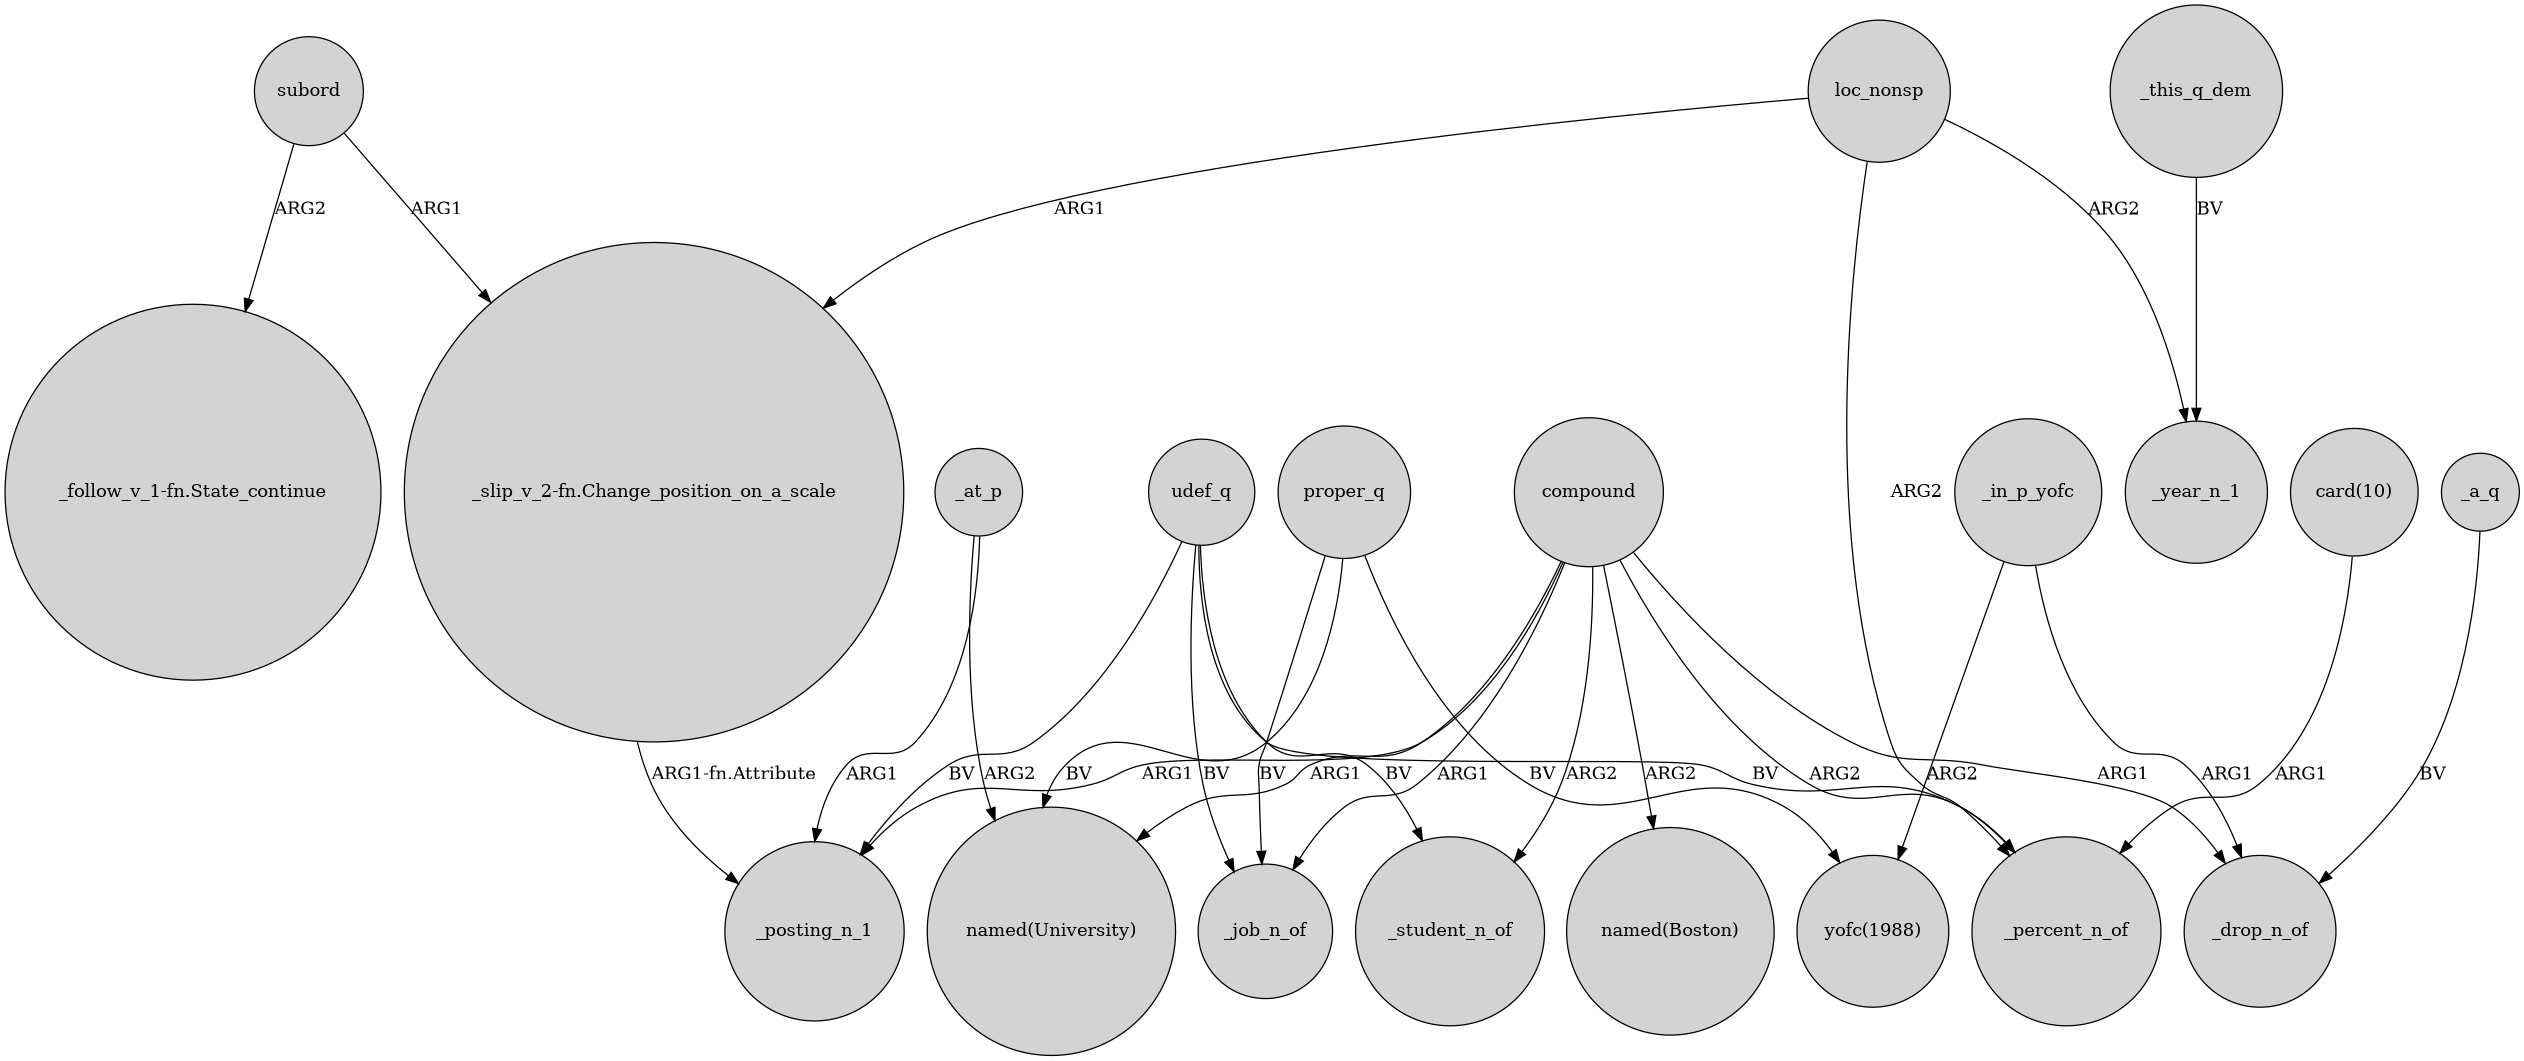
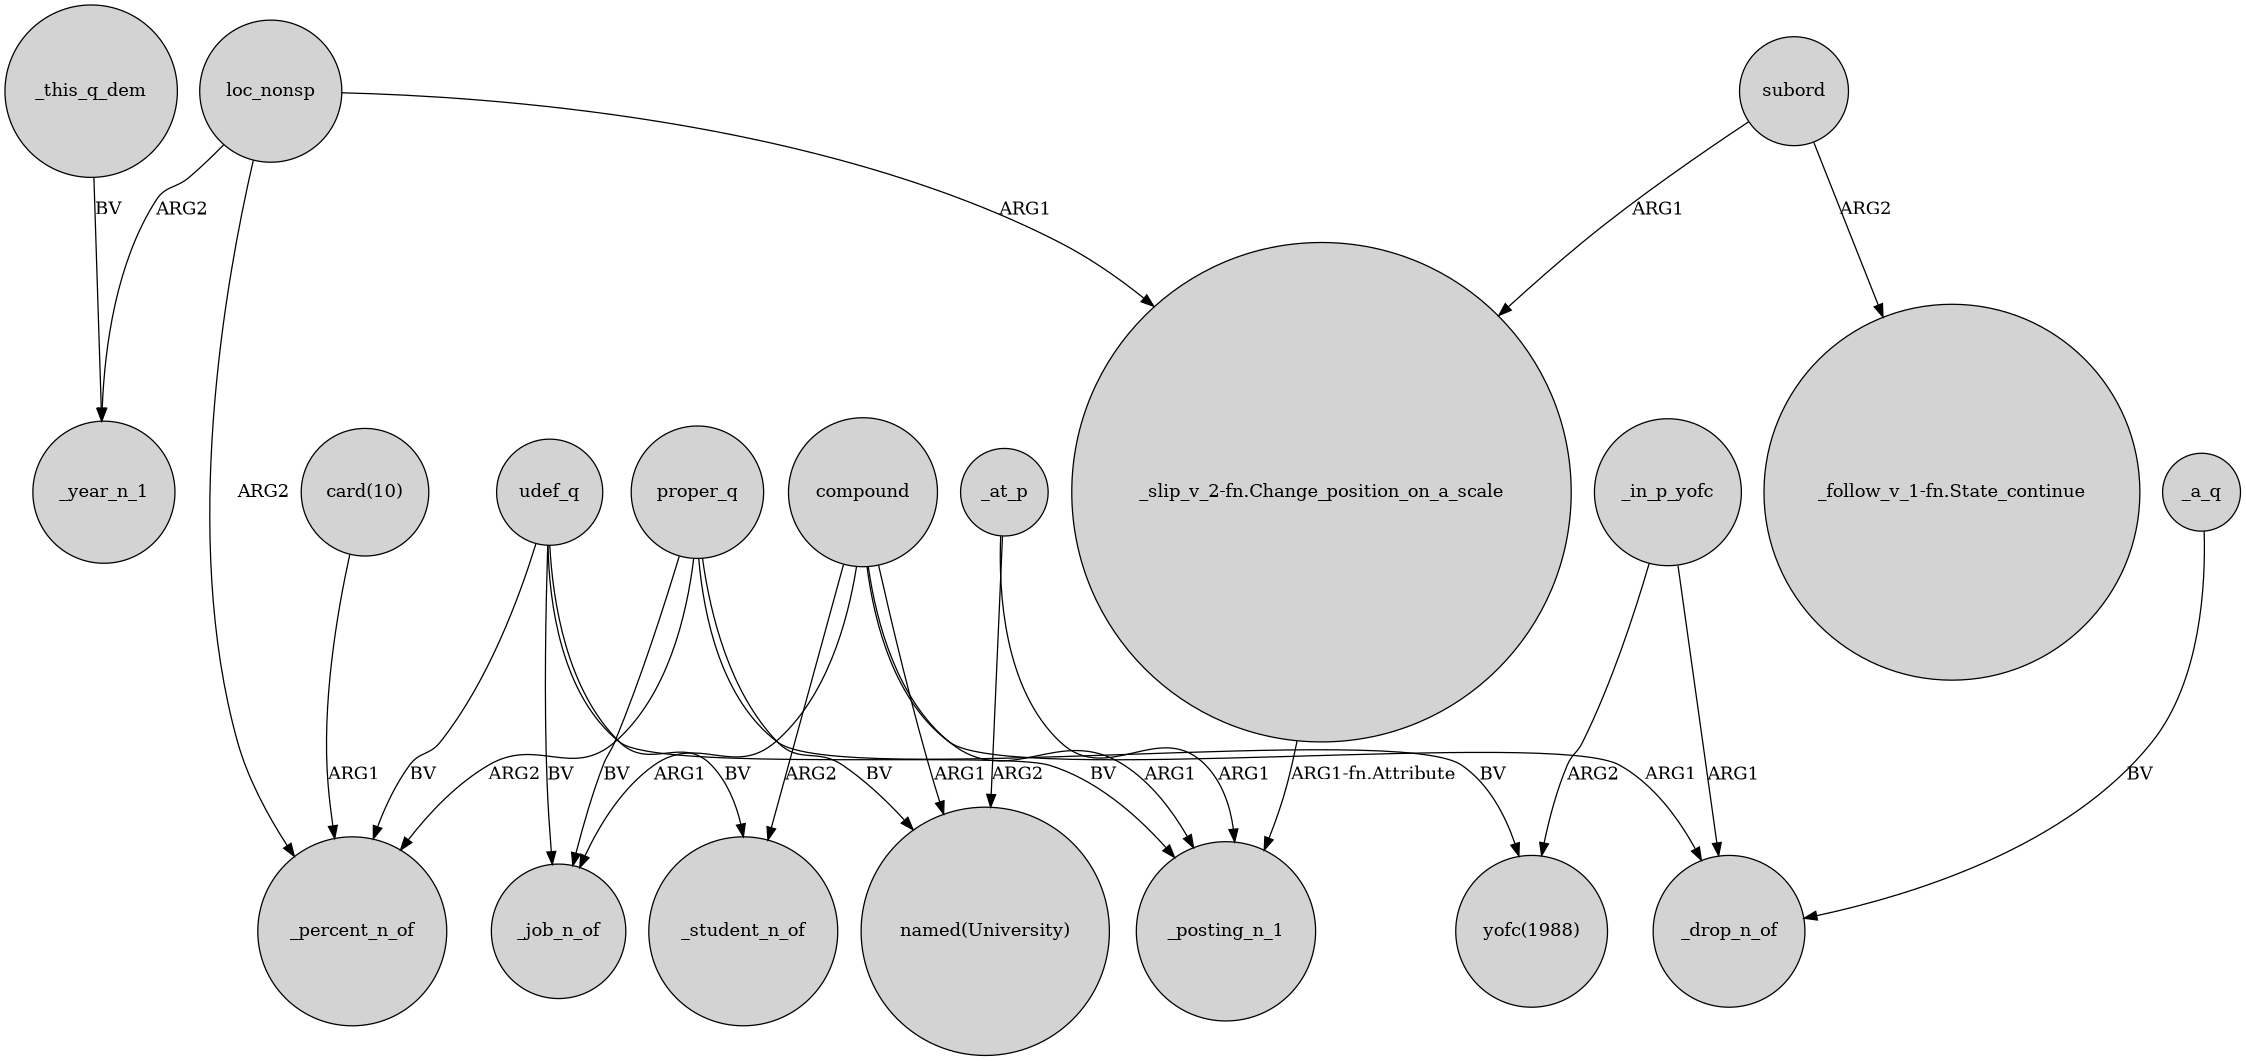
edge "compound" -> "_percent_n_of": now "proper_q" -> "_percent_n_of"
node "named(Boston)": removed
